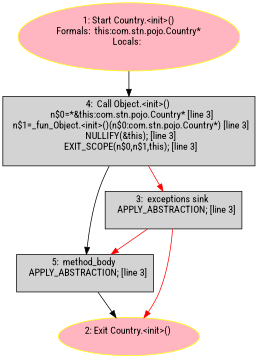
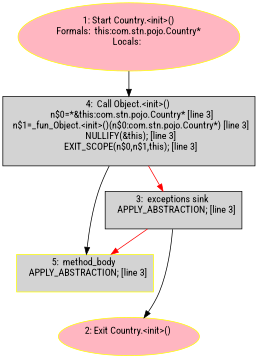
edge "3:  exceptions sink APPLY_ABSTRACTION; [line 3]" -> "2: Exit Country.<init>()": color red -> black
node "5:  method_body APPLY_ABSTRACTION; [line 3]": color black -> yellow
edge "5:  method_body APPLY_ABSTRACTION; [line 3]" -> "2: Exit Country.<init>()": removed
